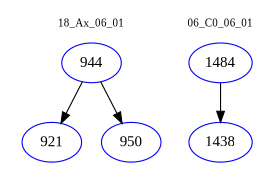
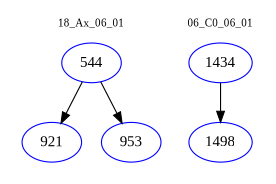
node "944": label "944" -> "544"
node "1484": label "1484" -> "1434"
node "950": label "950" -> "953"
node "1438": label "1438" -> "1498"
